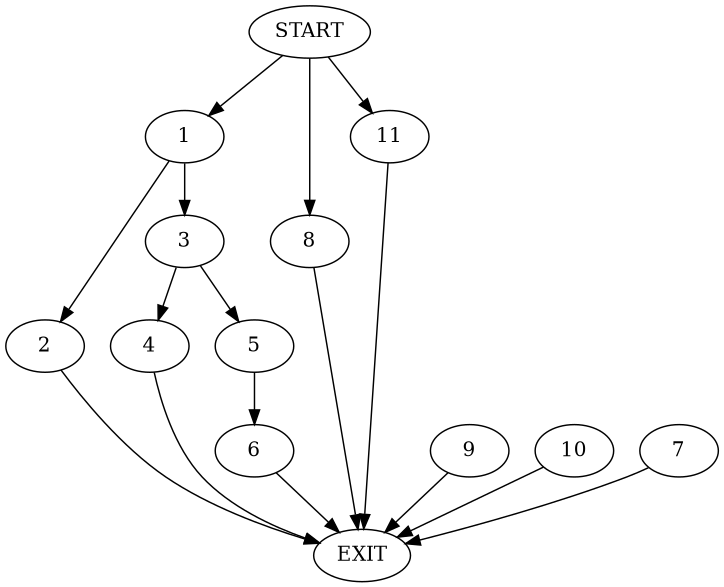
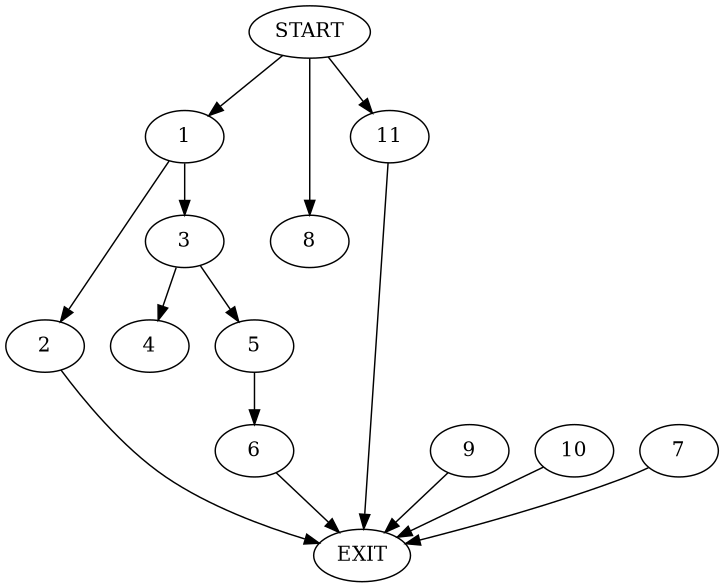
edge "8" -> "EXIT": removed
edge "4" -> "EXIT": removed
